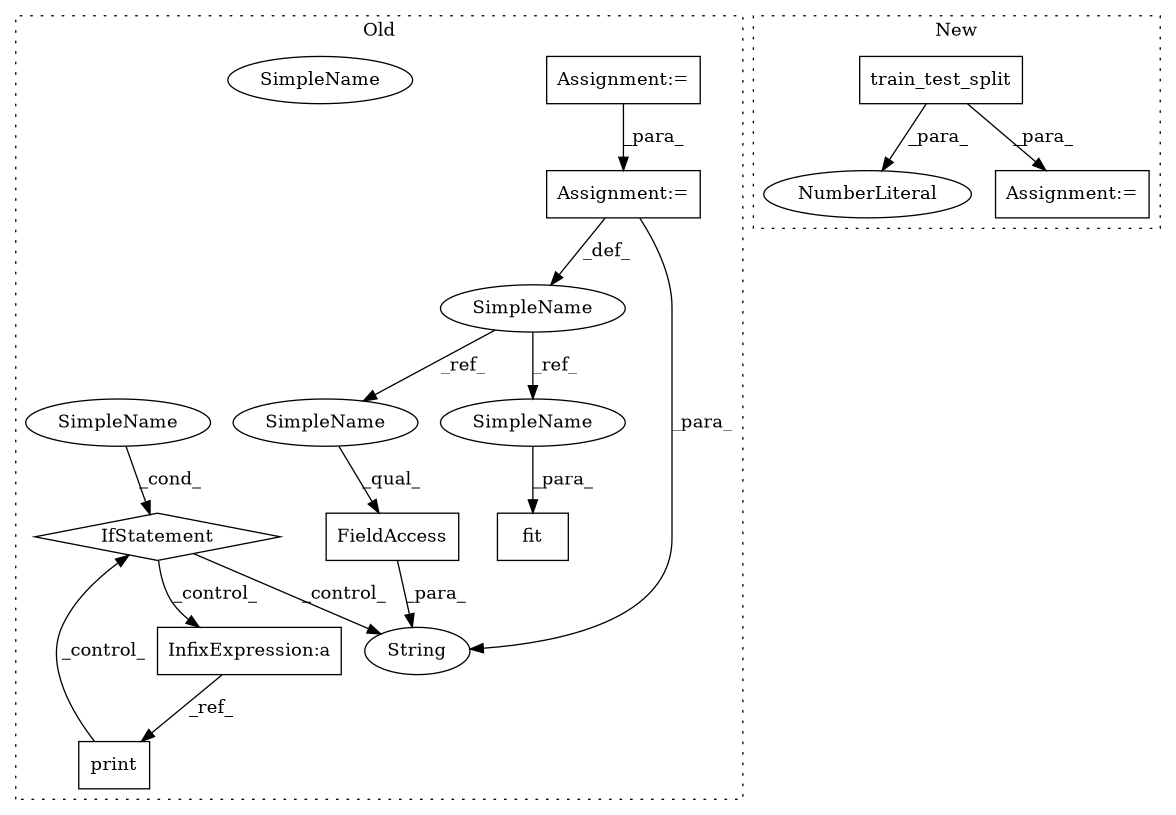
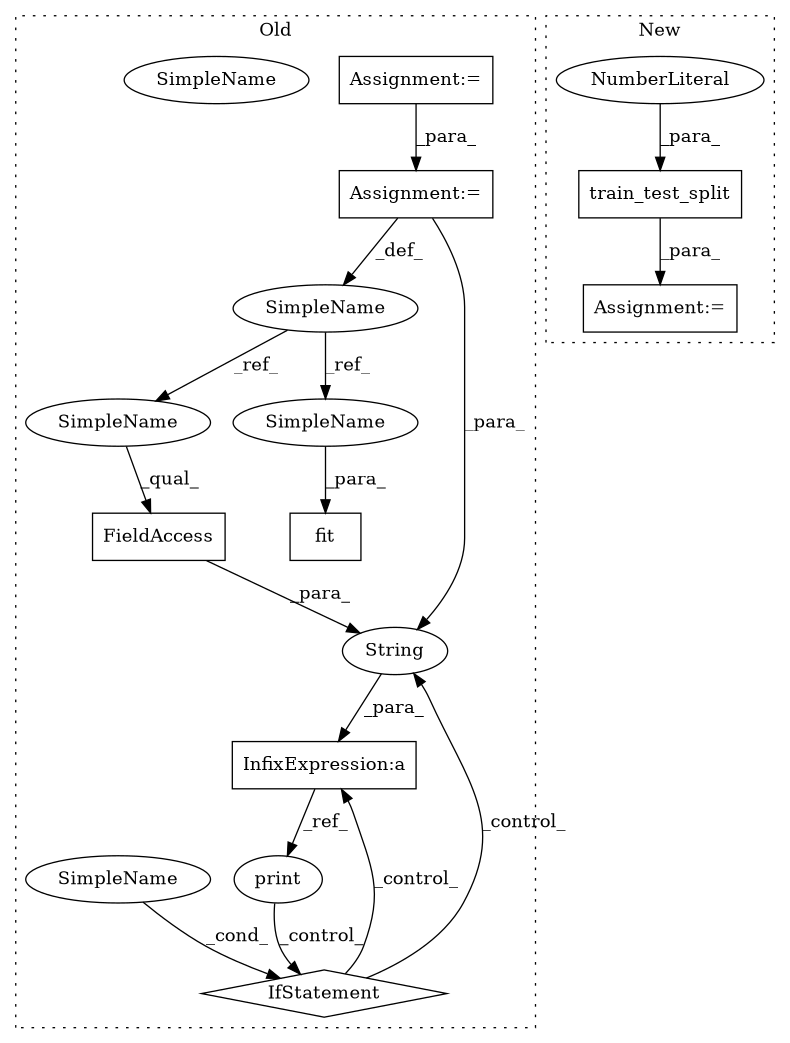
edge "train_test_split" -> "NumberLiteral": reversed
edge "String" -> "InfixExpression:a": added, label "_para_"
node "print": shape box -> ellipse
